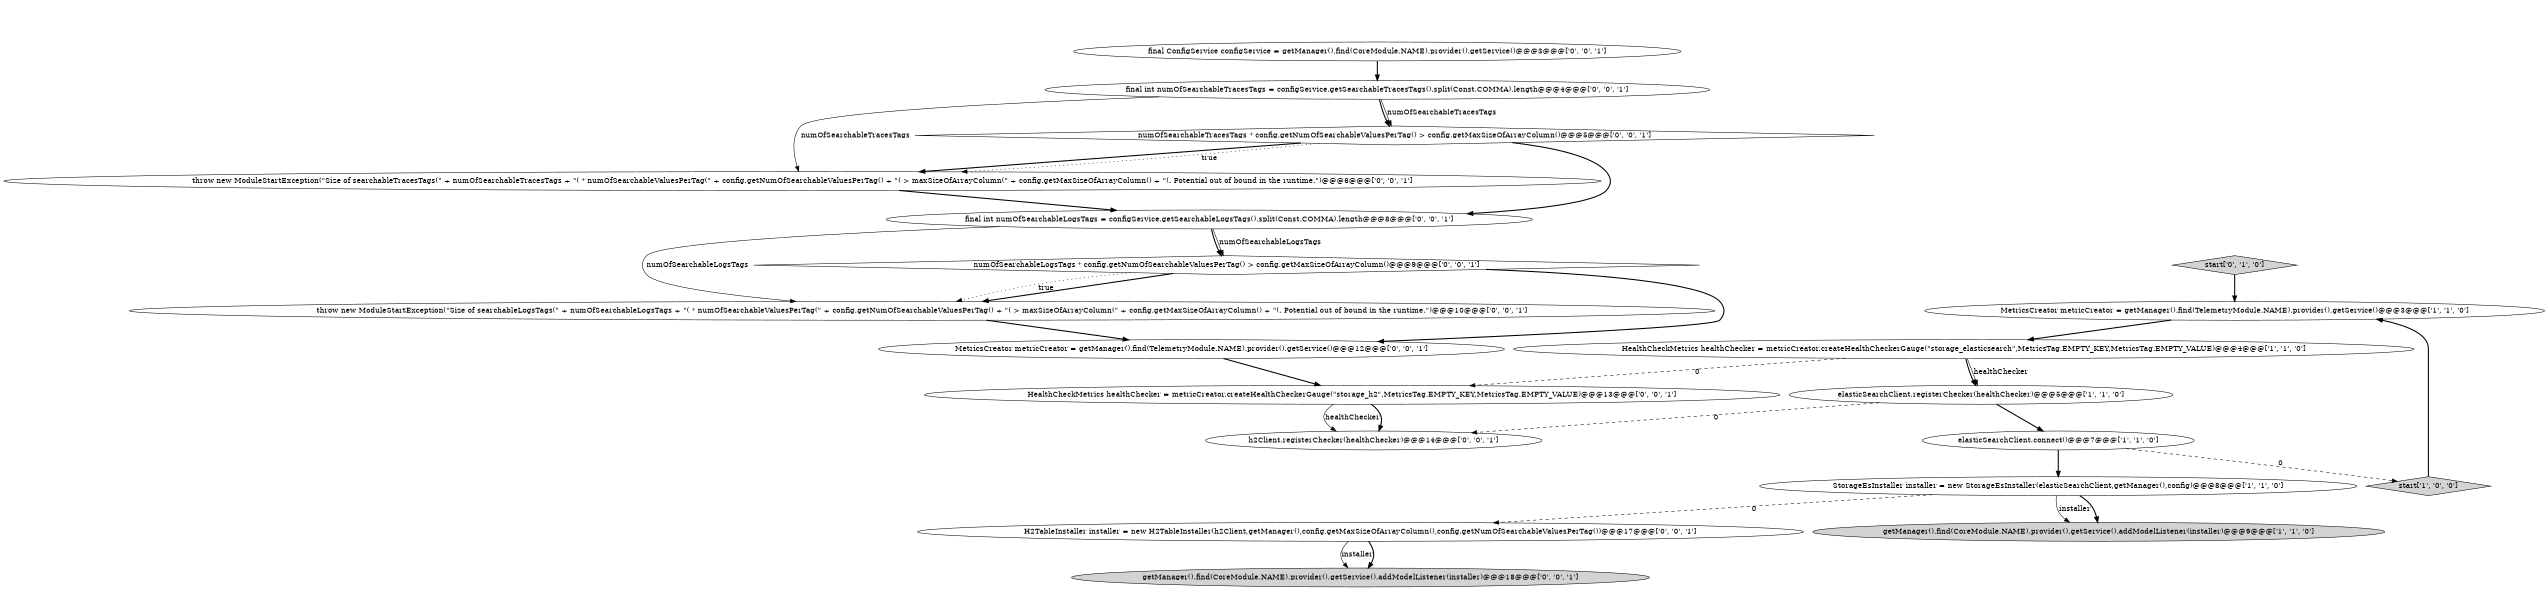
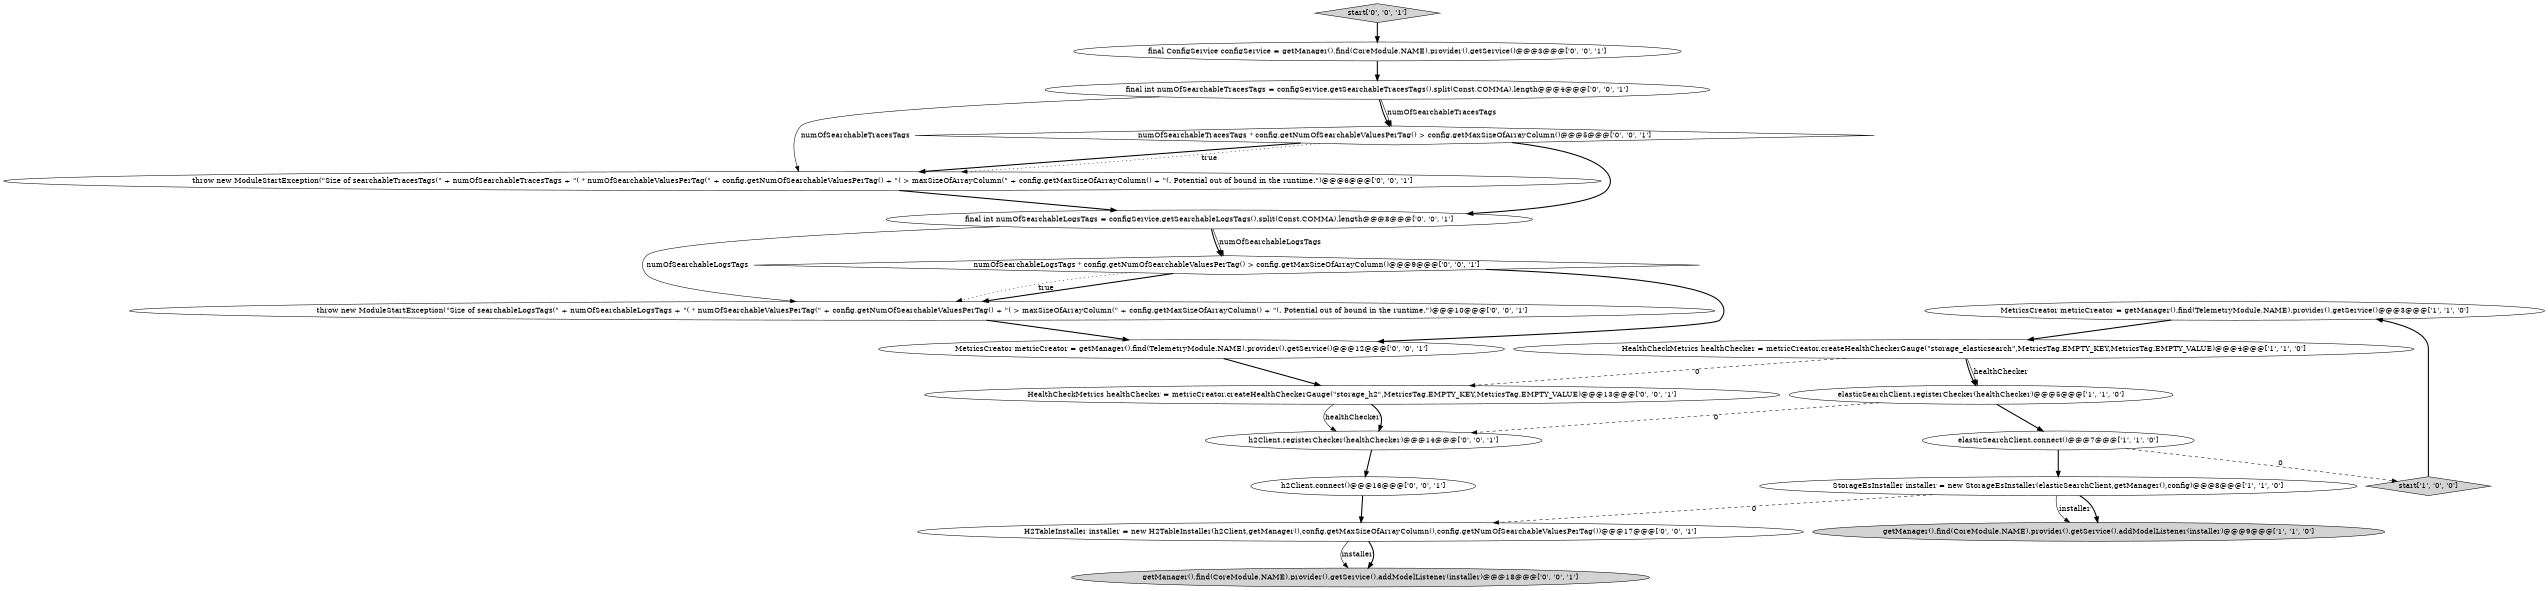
node "start['0', '0', '1']": added
node "start['0', '1', '0']": removed
node "h2Client.connect()@@@16@@@['0', '0', '1']": added
